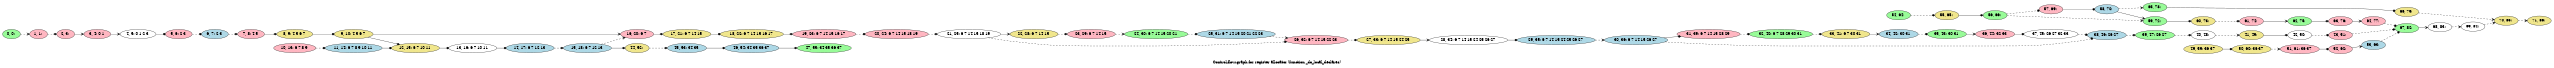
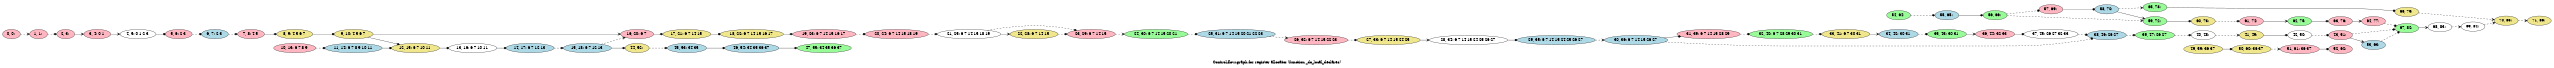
node "55, 65:": fillcolor khaki -> lightblue
node "0, 0:": fillcolor palegreen -> lightpink
edge "21, 25: 6 7 14 15 18 19" -> "26, 32: 6 7 14 15 22 23": now "21, 25: 6 7 14 15 18 19" -> "23, 29: 6 7 14 15"
edge "52, 62:" -> "53, 63:": now "43, 51:" -> "53, 63:"
